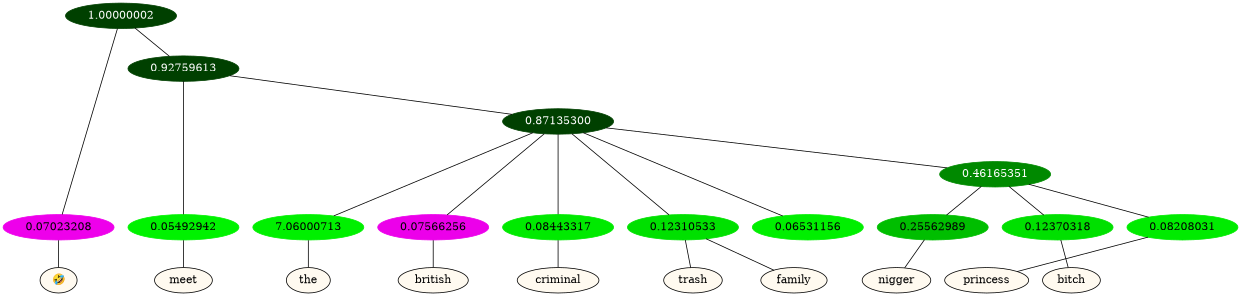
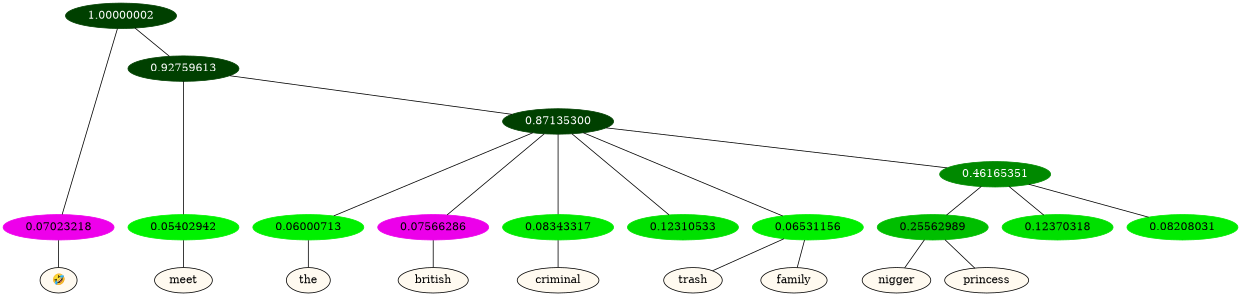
node "0.07023208": label "0.07023208" -> "0.07023218"
node "0.05492942": label "0.05492942" -> "0.05402942"
node "7.06000713": label "7.06000713" -> "0.06000713"
node "0.07566256": label "0.07566256" -> "0.07566286"
node "0.08443317": label "0.08443317" -> "0.08343317"
edge "0.12310533" -- "trash": now "0.06531156" -- "trash"
edge "0.12310533" -- "family": now "0.06531156" -- "family"
edge "0.08208031" -- "princess": now "0.25562989" -- "princess"
node "bitch": removed
